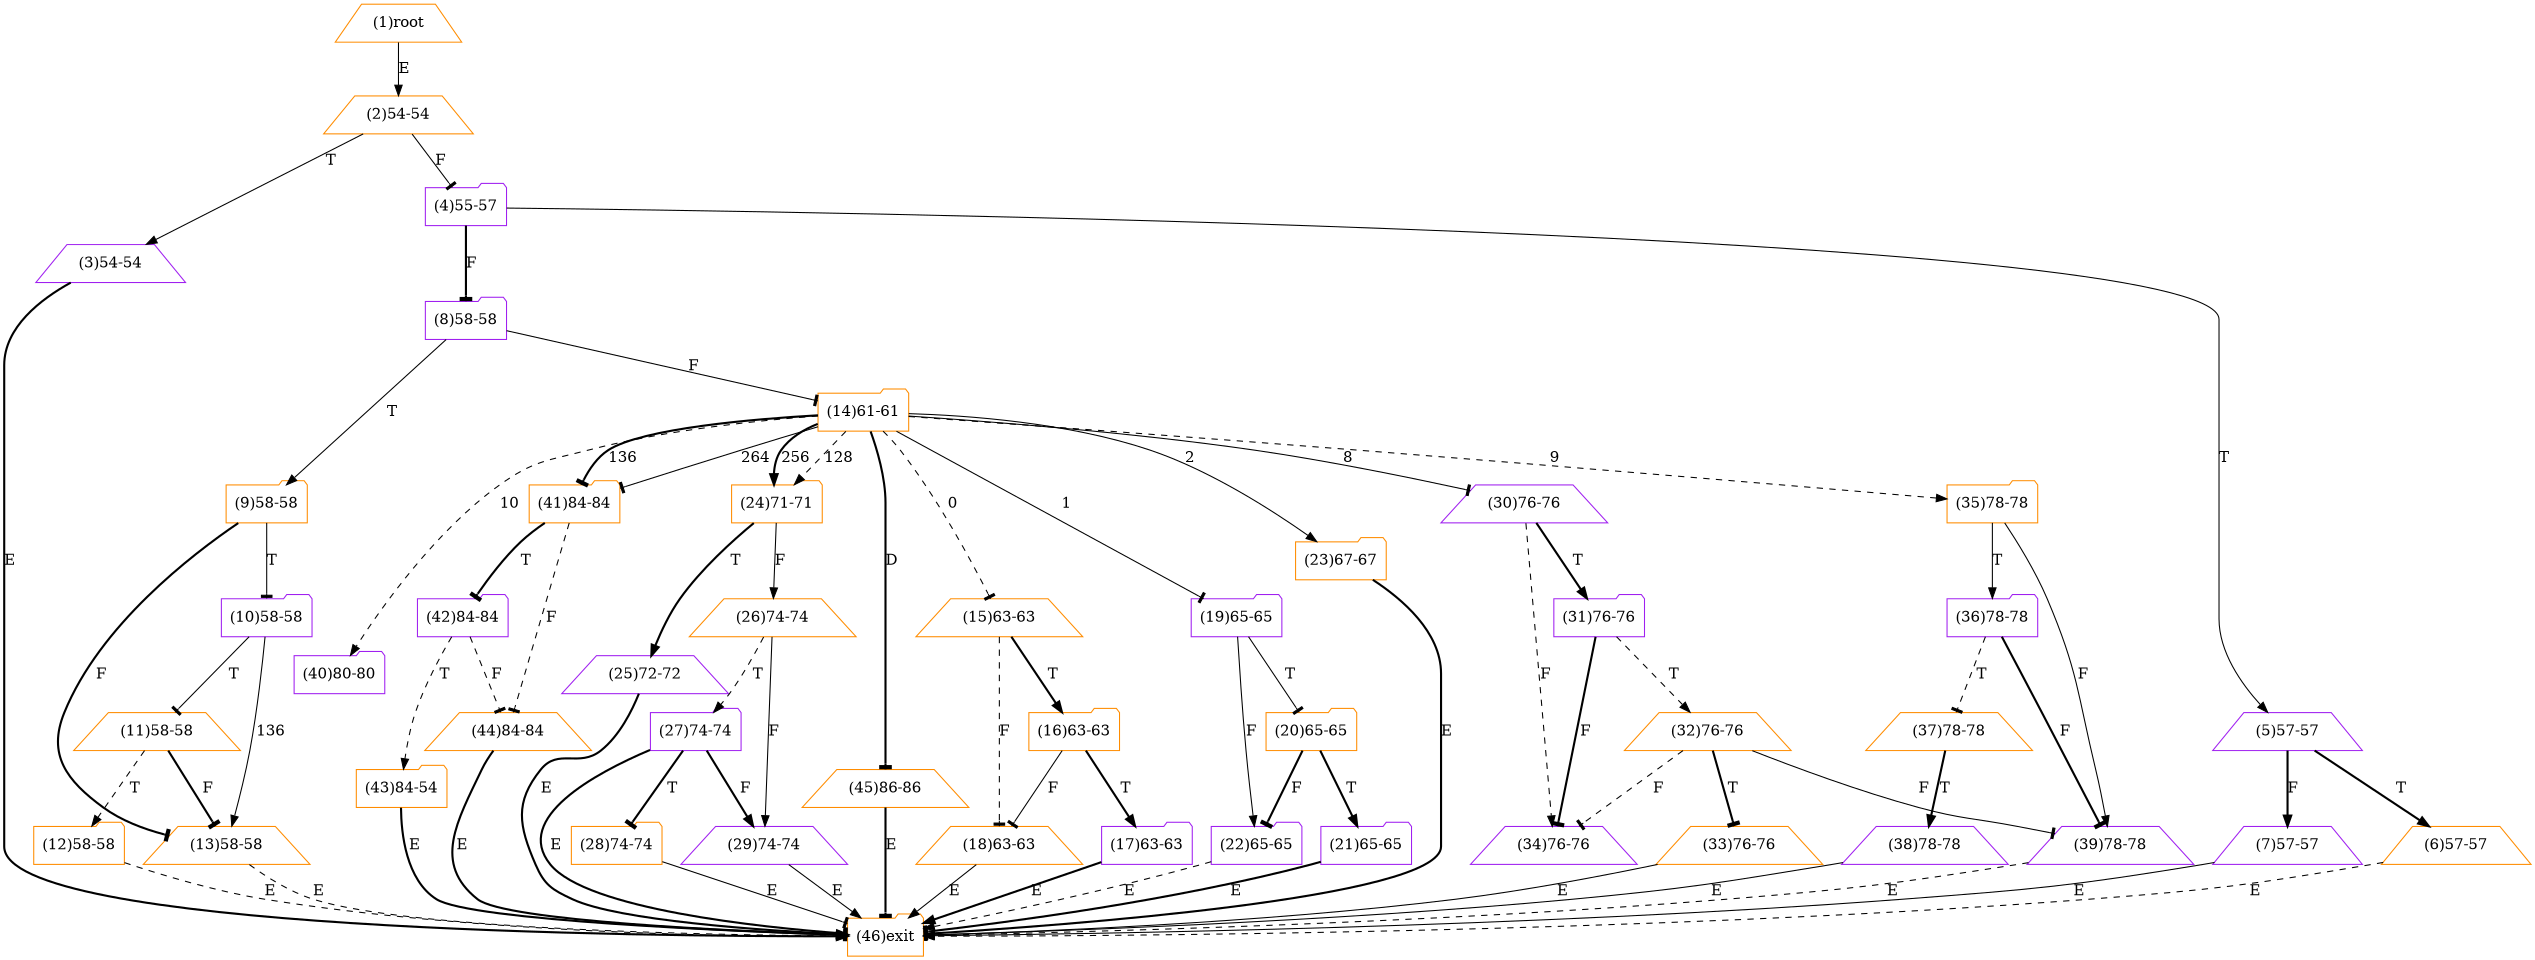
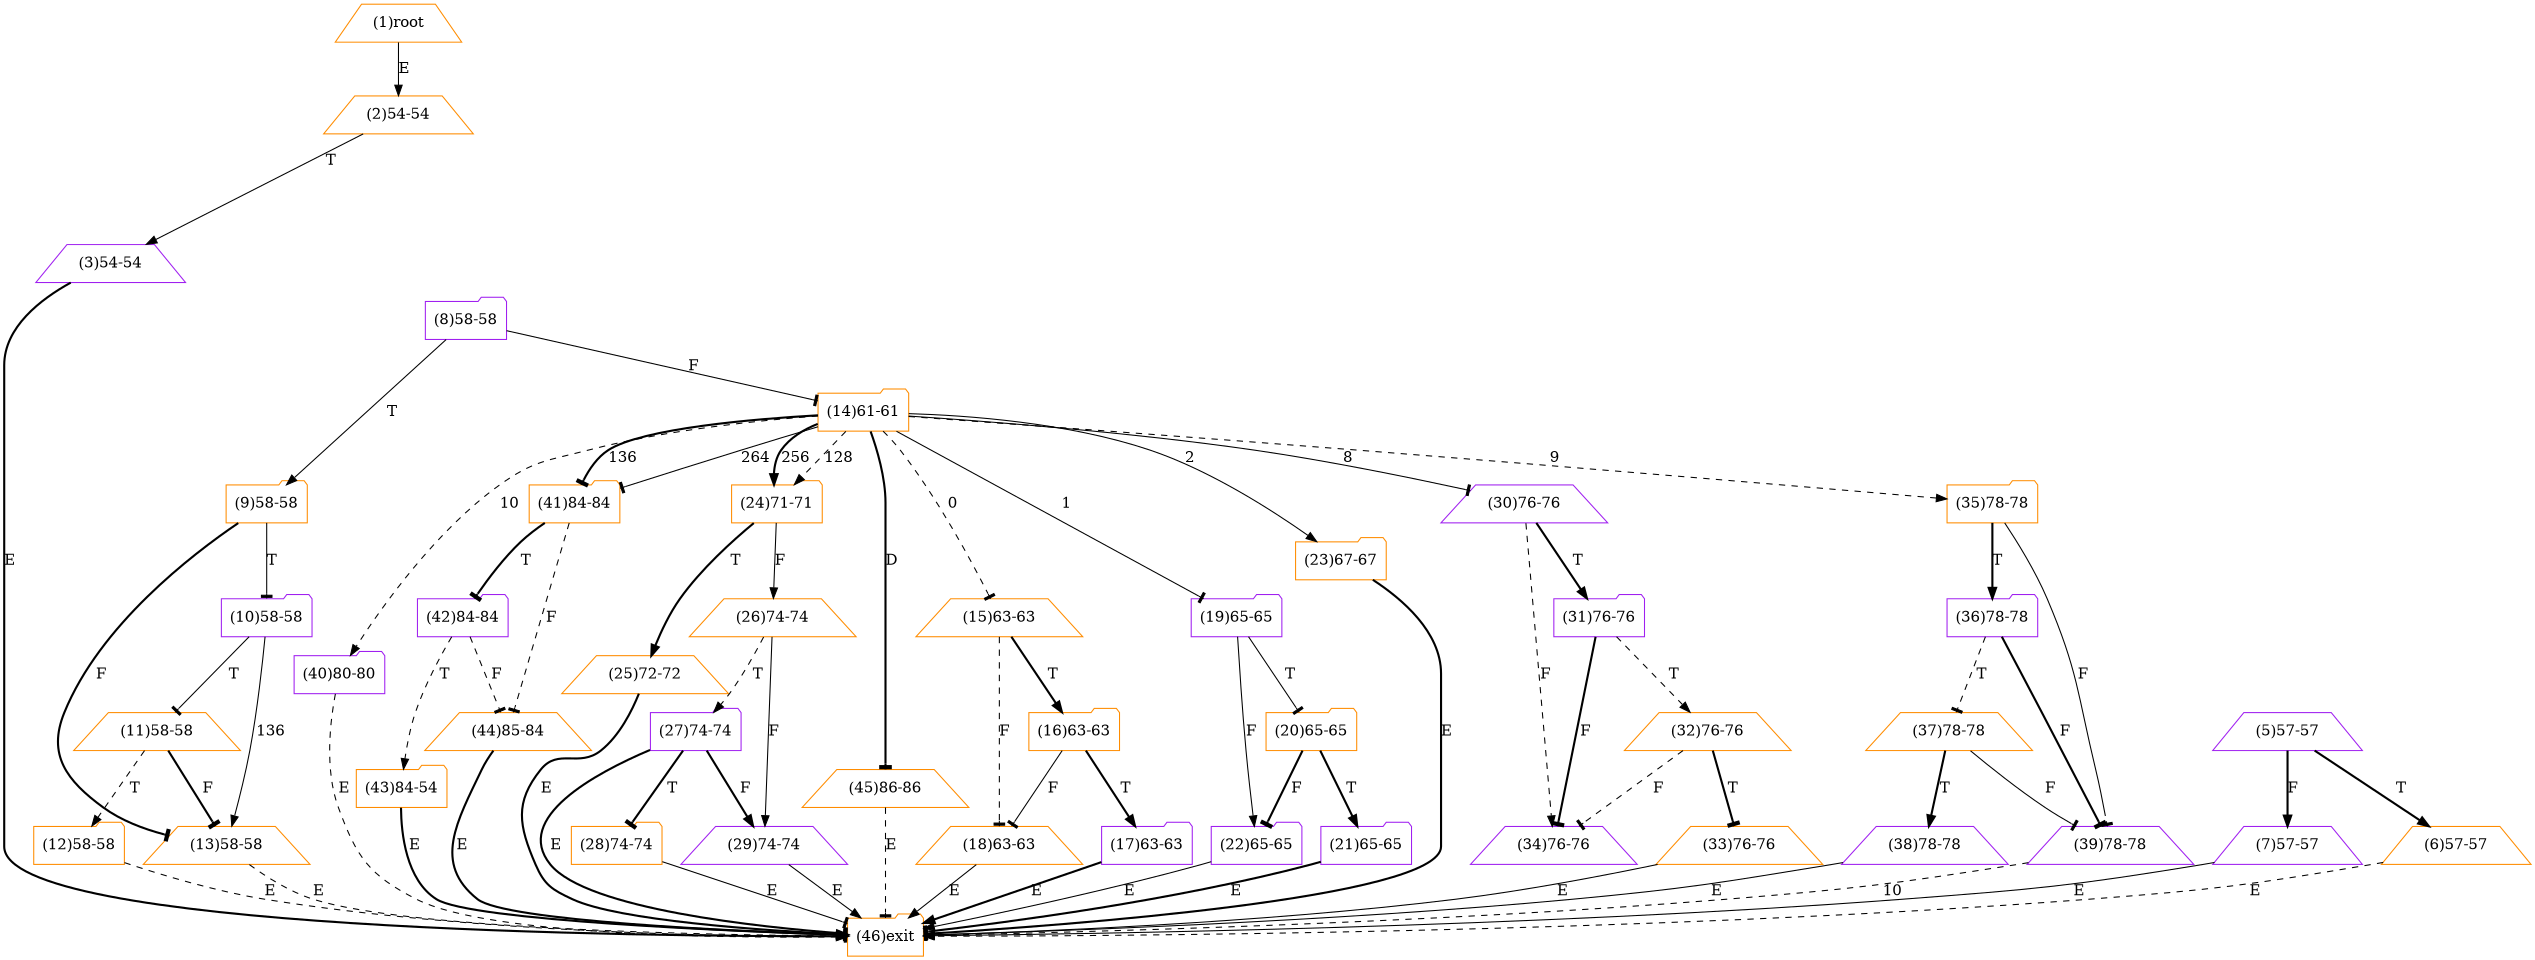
node "(4)55-57": removed
edge "(35)78-78" -> "(36)78-78": style solid -> bold
edge "(35)78-78" -> "(39)78-78": arrowhead normal -> tee
node "(25)72-72": color purple -> darkorange
node "(44)84-84": label "(44)84-84" -> "(44)85-84"
edge "(32)76-76" -> "(39)78-78": now "(37)78-78" -> "(39)78-78"
edge "(45)86-86" -> "(46)exit": style bold -> dashed
edge "(39)78-78" -> "(46)exit": label "E" -> "10"
edge "(22)65-65" -> "(46)exit": style dashed -> solid
edge "(40)80-80" -> "(46)exit": added, label "E"
